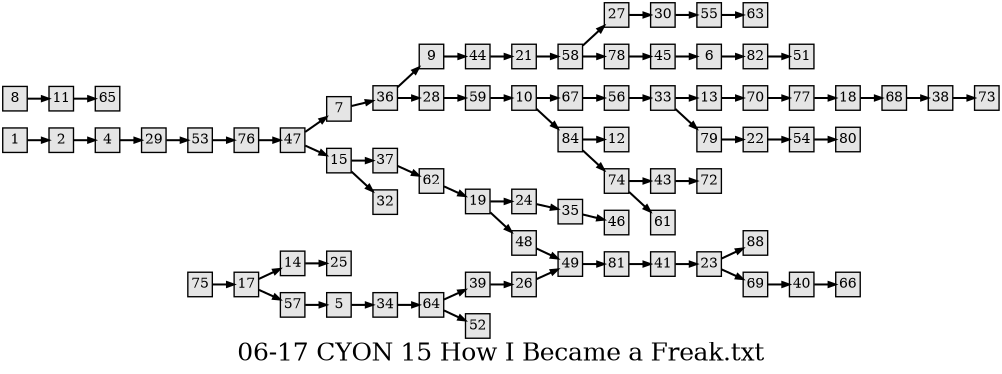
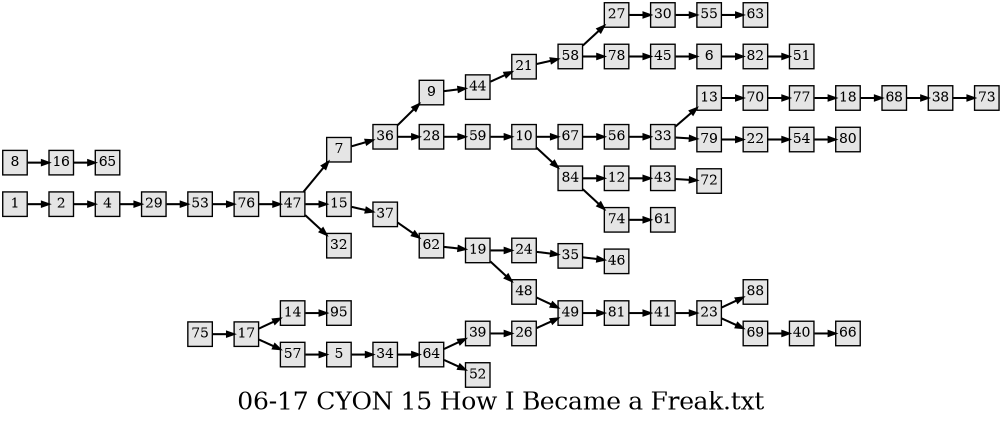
node "11": label "11" -> "16"
edge "15" -> "32": now "47" -> "32"
edge "74" -> "43": now "12" -> "43"
node "25": label "25" -> "95"
